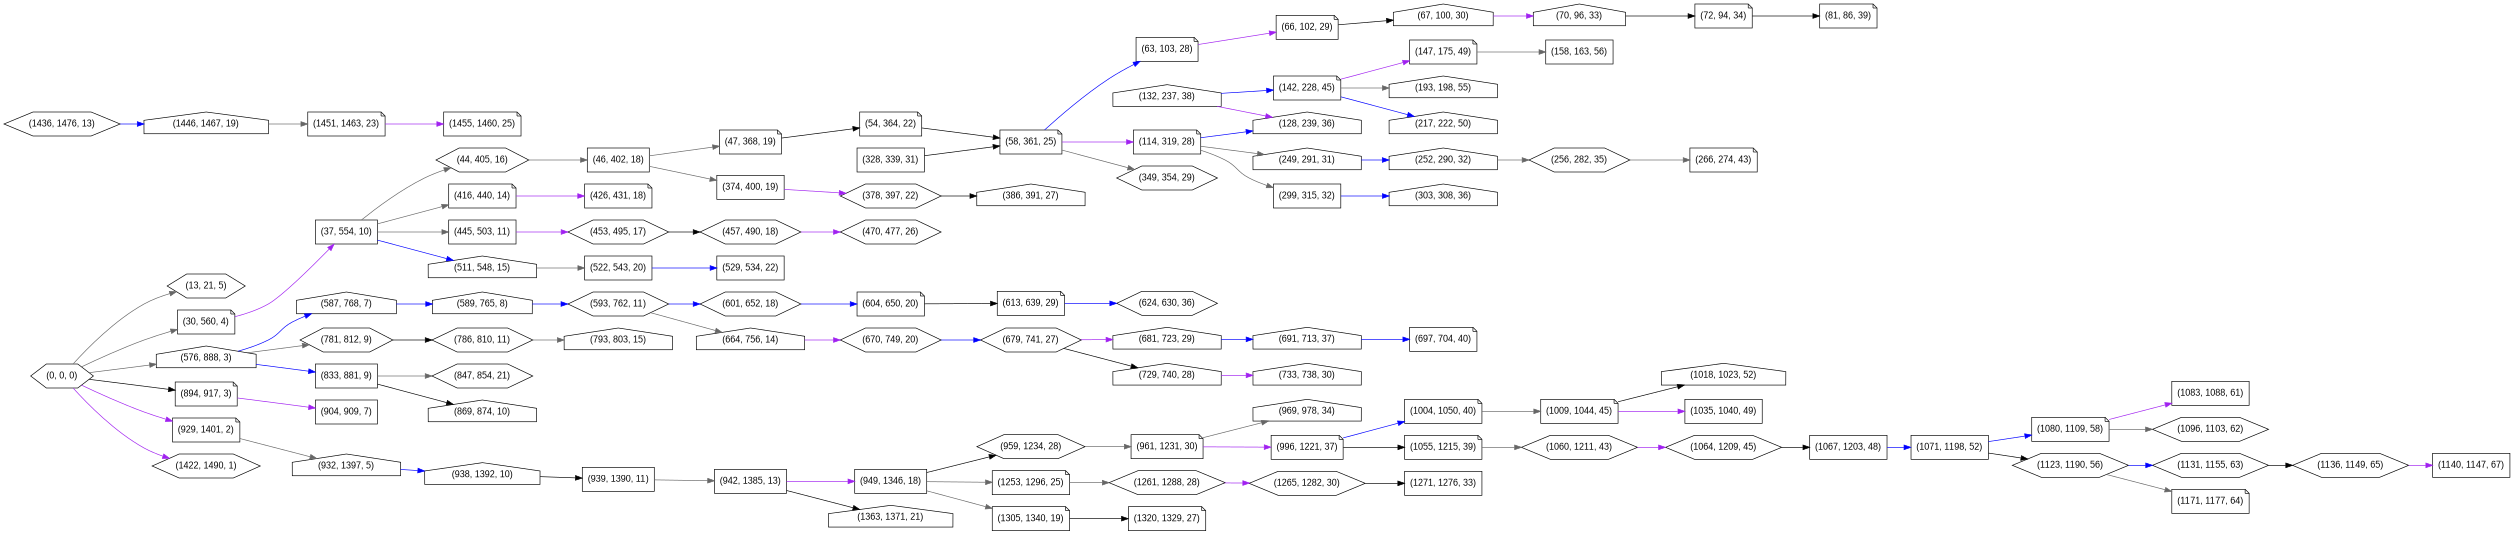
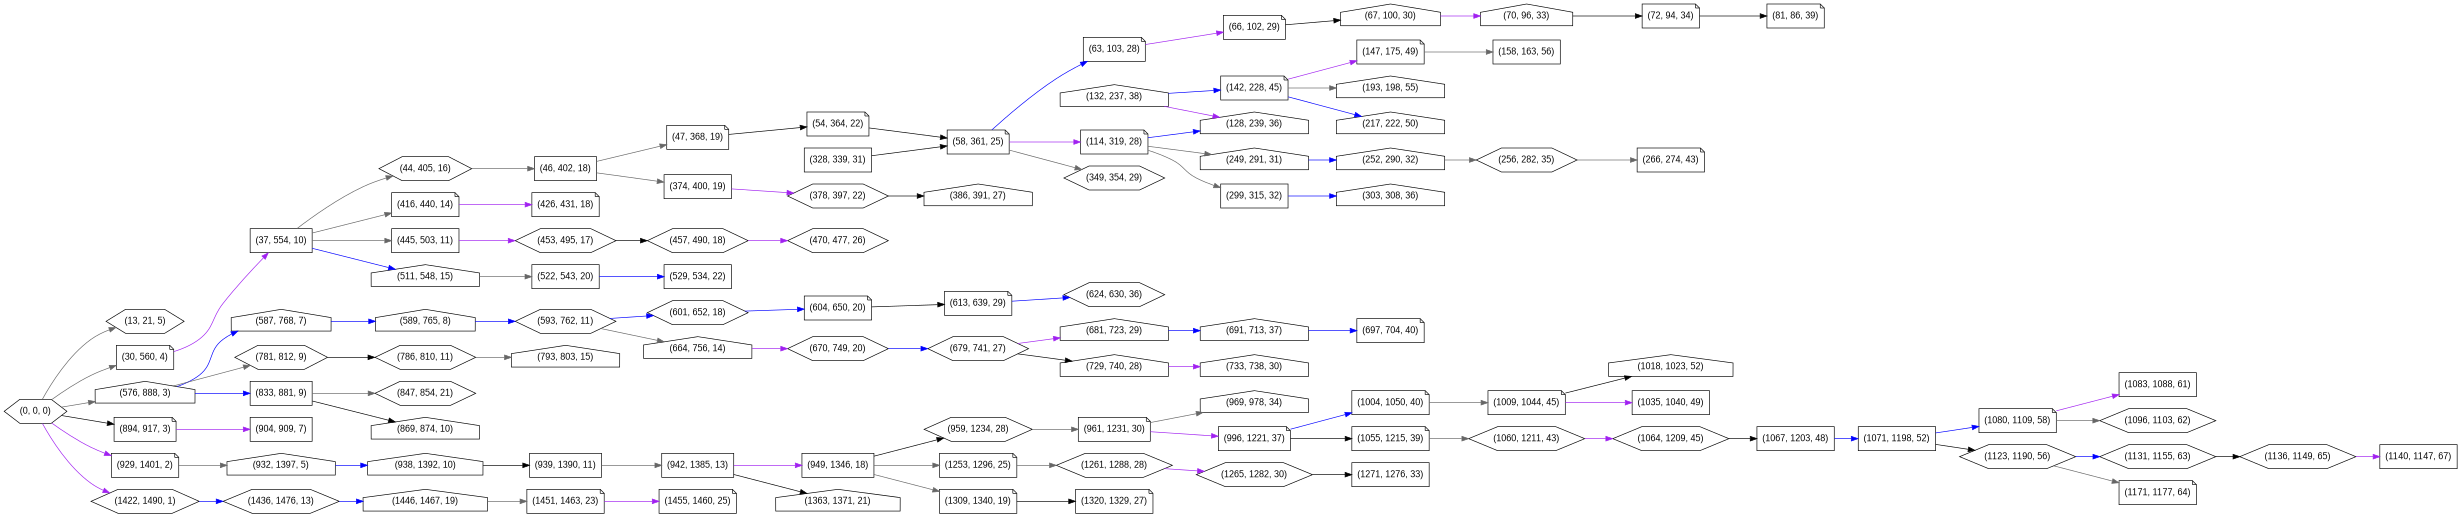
edge "(1422, 1490, 1)" -> "(1436, 1476, 13)": added
node "(1305, 1340, 19)": label "(1305, 1340, 19)" -> "(1309, 1340, 19)"
